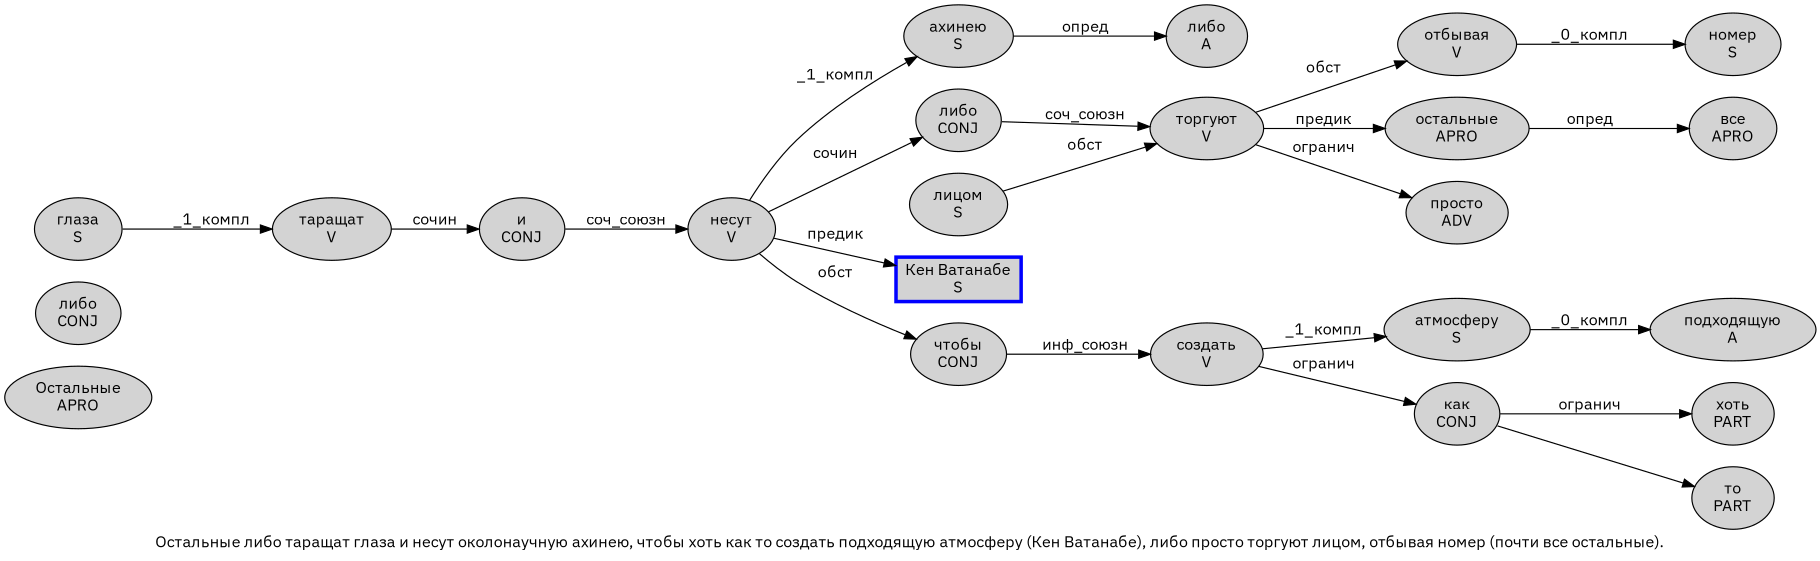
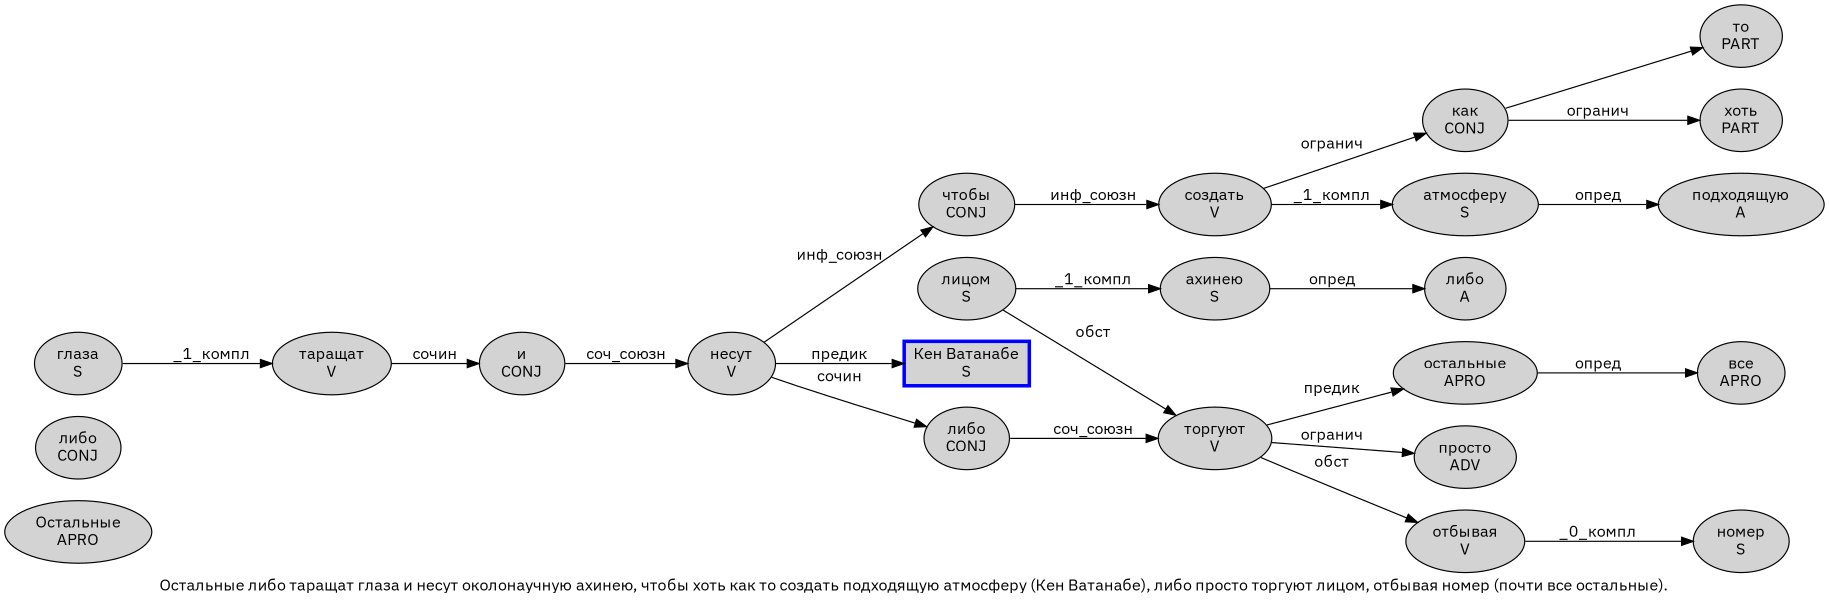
edge "несут V" -> "ахинею S": now "лицом S" -> "ахинею S"
edge "несут V" -> "чтобы CONJ": label "обст" -> "инф_союзн"
edge "атмосферу S" -> "подходящую A": label "_0_компл" -> "опред"
